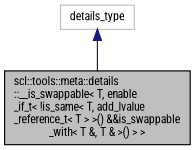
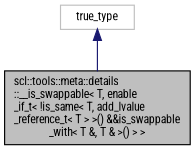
node "details_type": label "details_type" -> "true_type"
